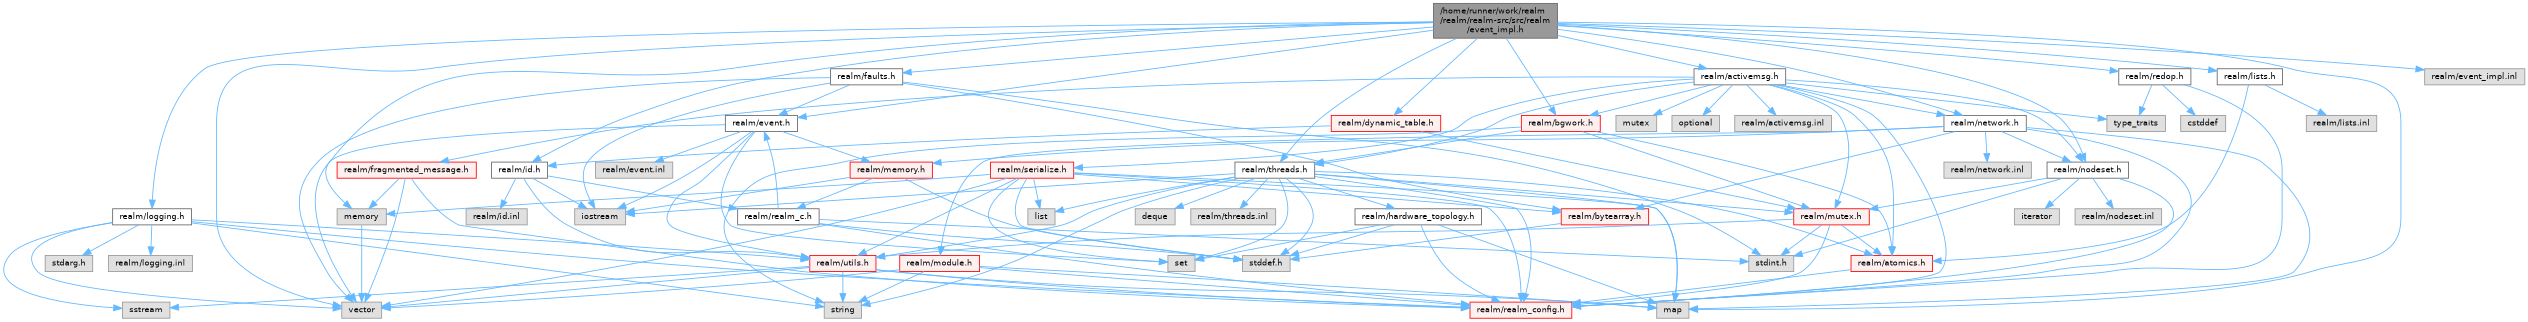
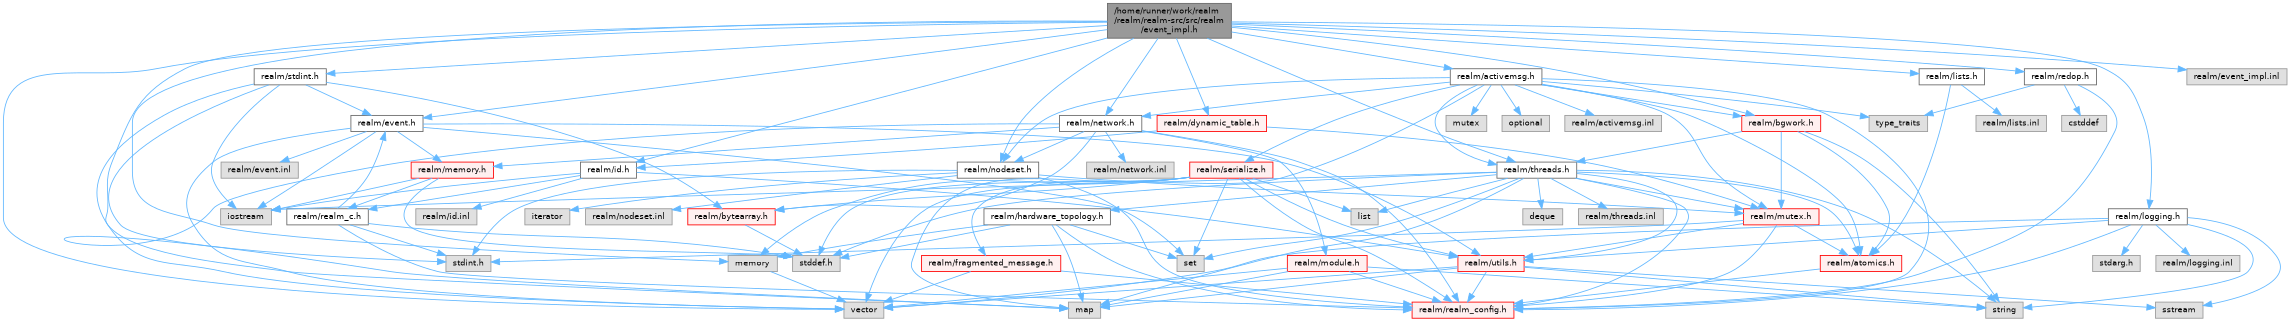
node "realm/faults.h": label "realm/faults.h" -> "realm/stdint.h"
edge "realm/fragmented_message.h" -> "memory": now "realm/hardware_topology.h" -> "memory"
